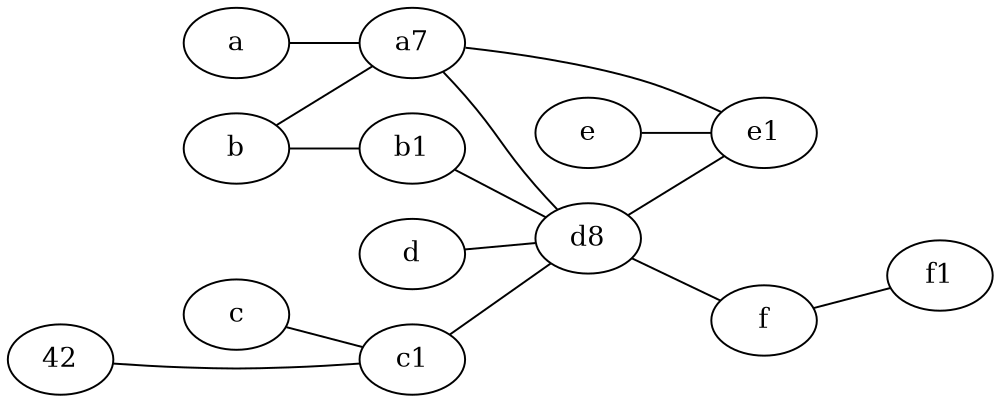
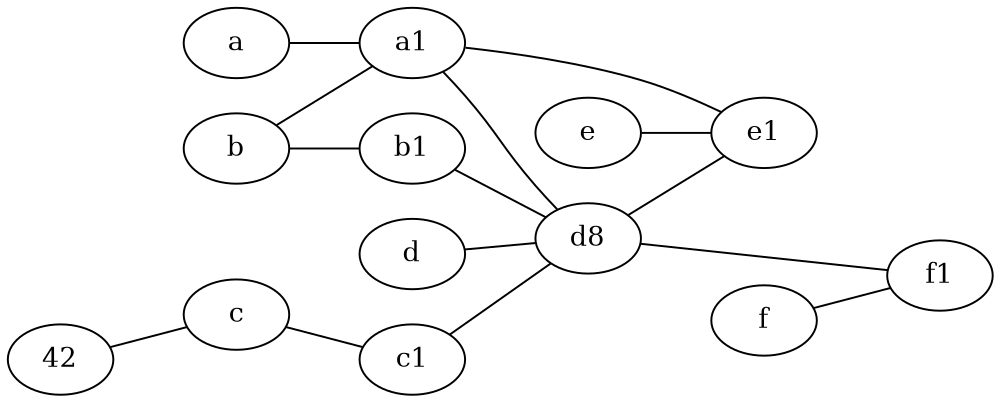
node "a7": label "a7" -> "a1"
edge "d8" -- "f": now "d8" -- "f1"
edge "42" -- "c1": now "42" -- "c"
